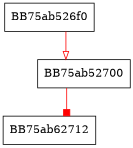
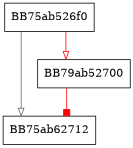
edge "BB75ab526f0" -> "BB75ab62712": added
node "BB75ab52700": label "BB75ab52700" -> "BB79ab52700"
